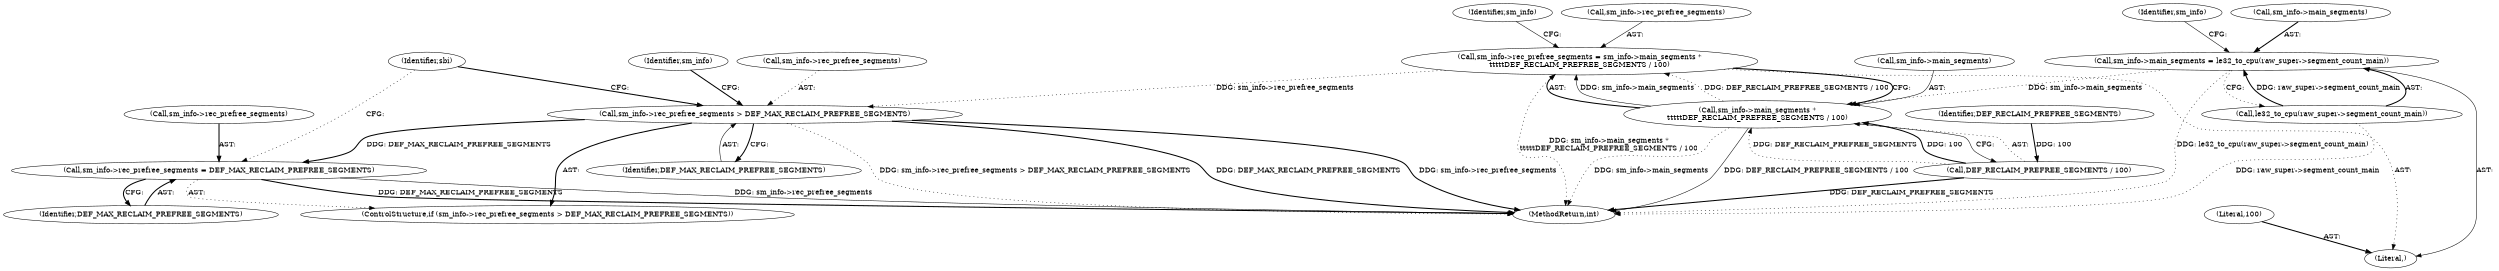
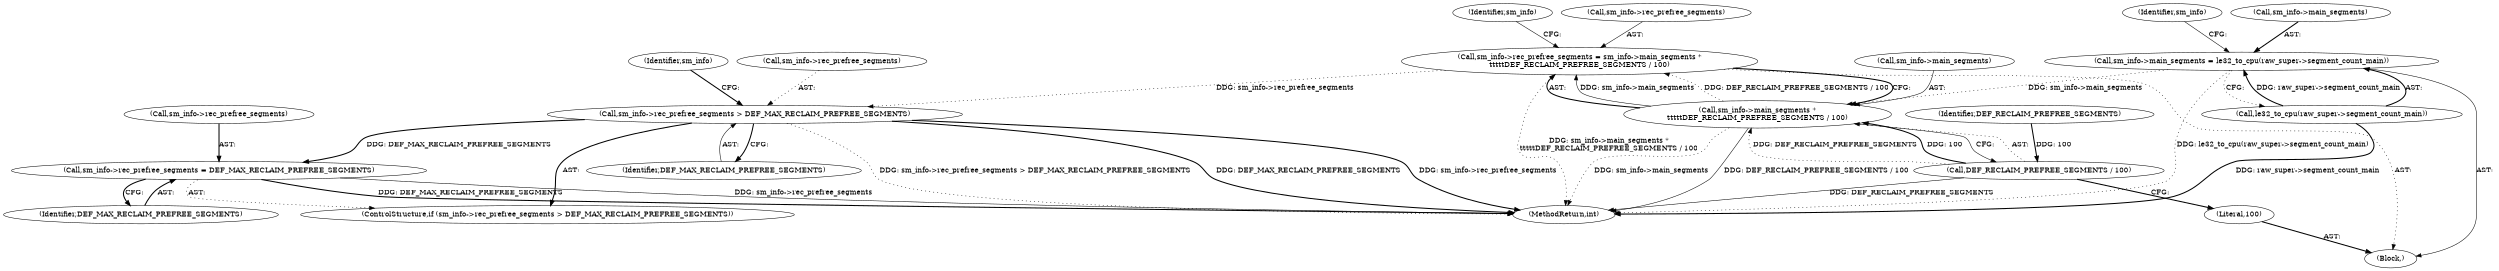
node "(Identifier,sbi)": removed
edge "(Call,DEF_RECLAIM_PREFREE_SEGMENTS / 100)" -> "(Literal,100)": added, label "CFG:"
edge "(Call,DEF_RECLAIM_PREFREE_SEGMENTS / 100)" -> "(MethodReturn,int)": style bold -> solid
edge "(Call,le32_to_cpu(raw_super->segment_count_main))" -> "(MethodReturn,int)": style dotted -> bold
node "(Literal,)": label "(Literal,)" -> "(Block,)"
